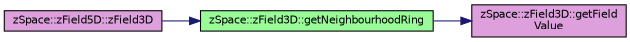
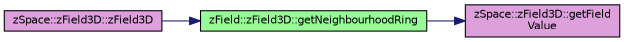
node "zSpace::zField5D::zField3D": label "zSpace::zField5D::zField3D" -> "zSpace::zField3D::zField3D"
node "zSpace::zField3D::getNeighbourhoodRing": label "zSpace::zField3D::getNeighbourhoodRing" -> "zField::zField3D::getNeighbourhoodRing"
